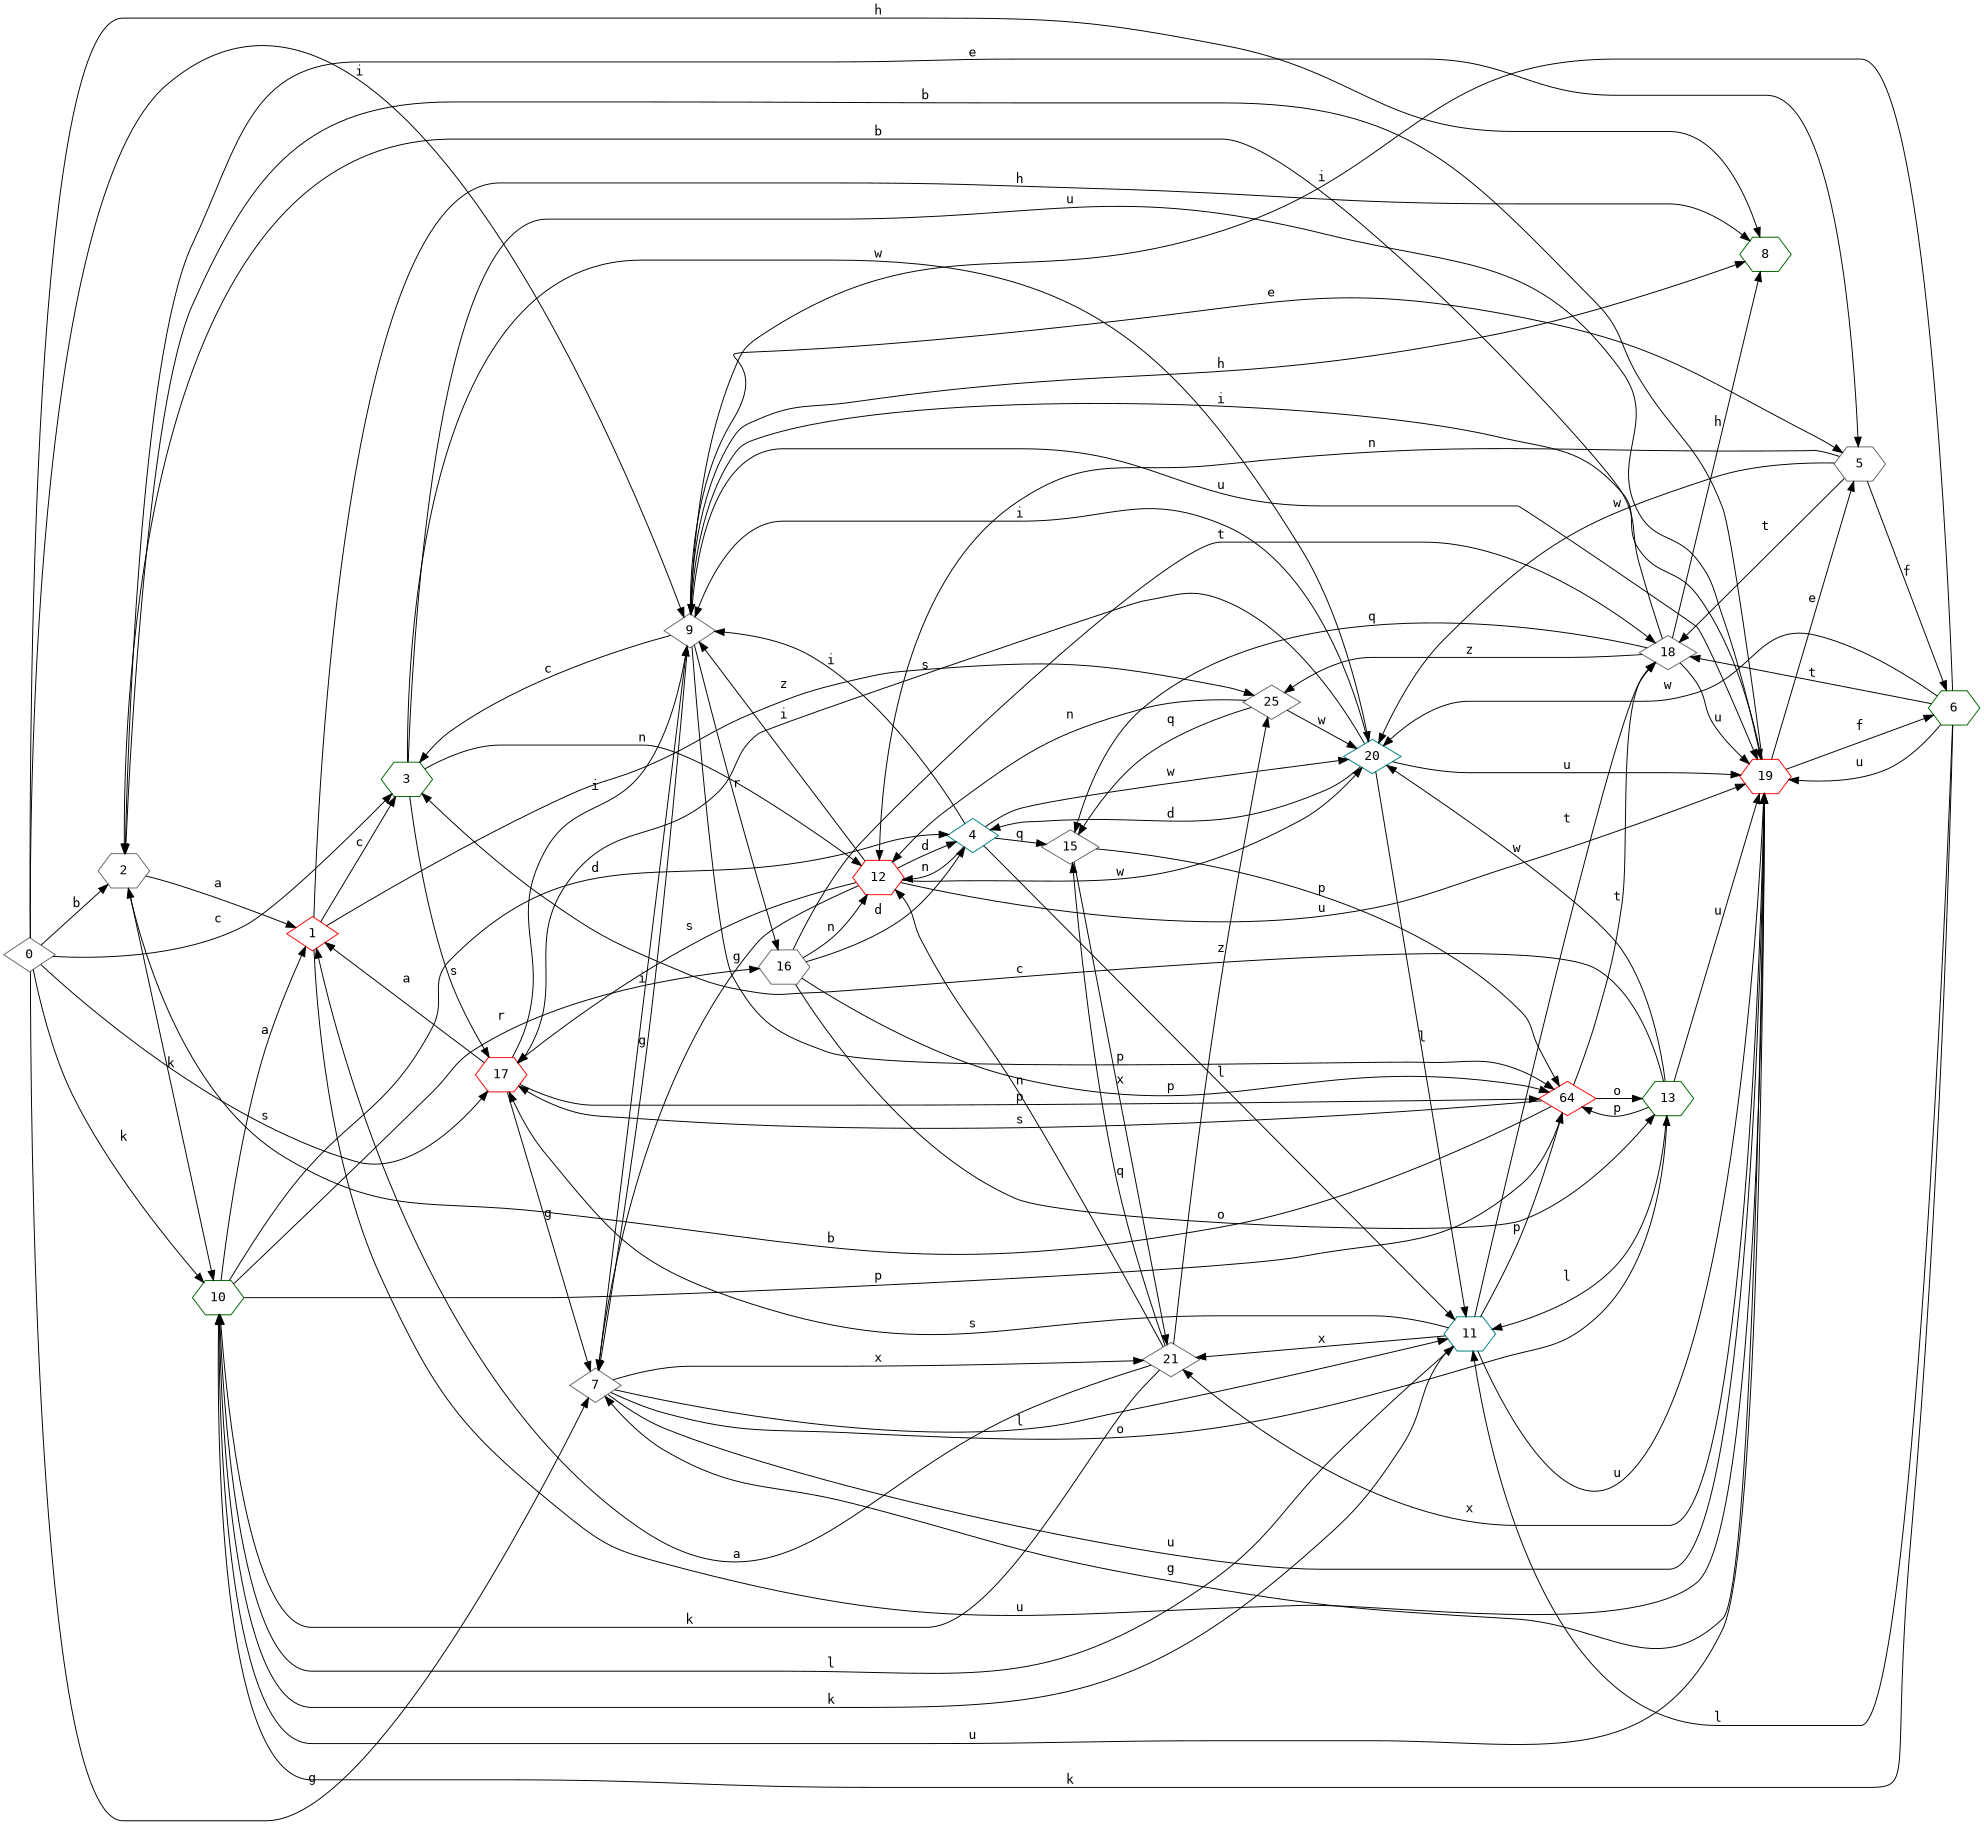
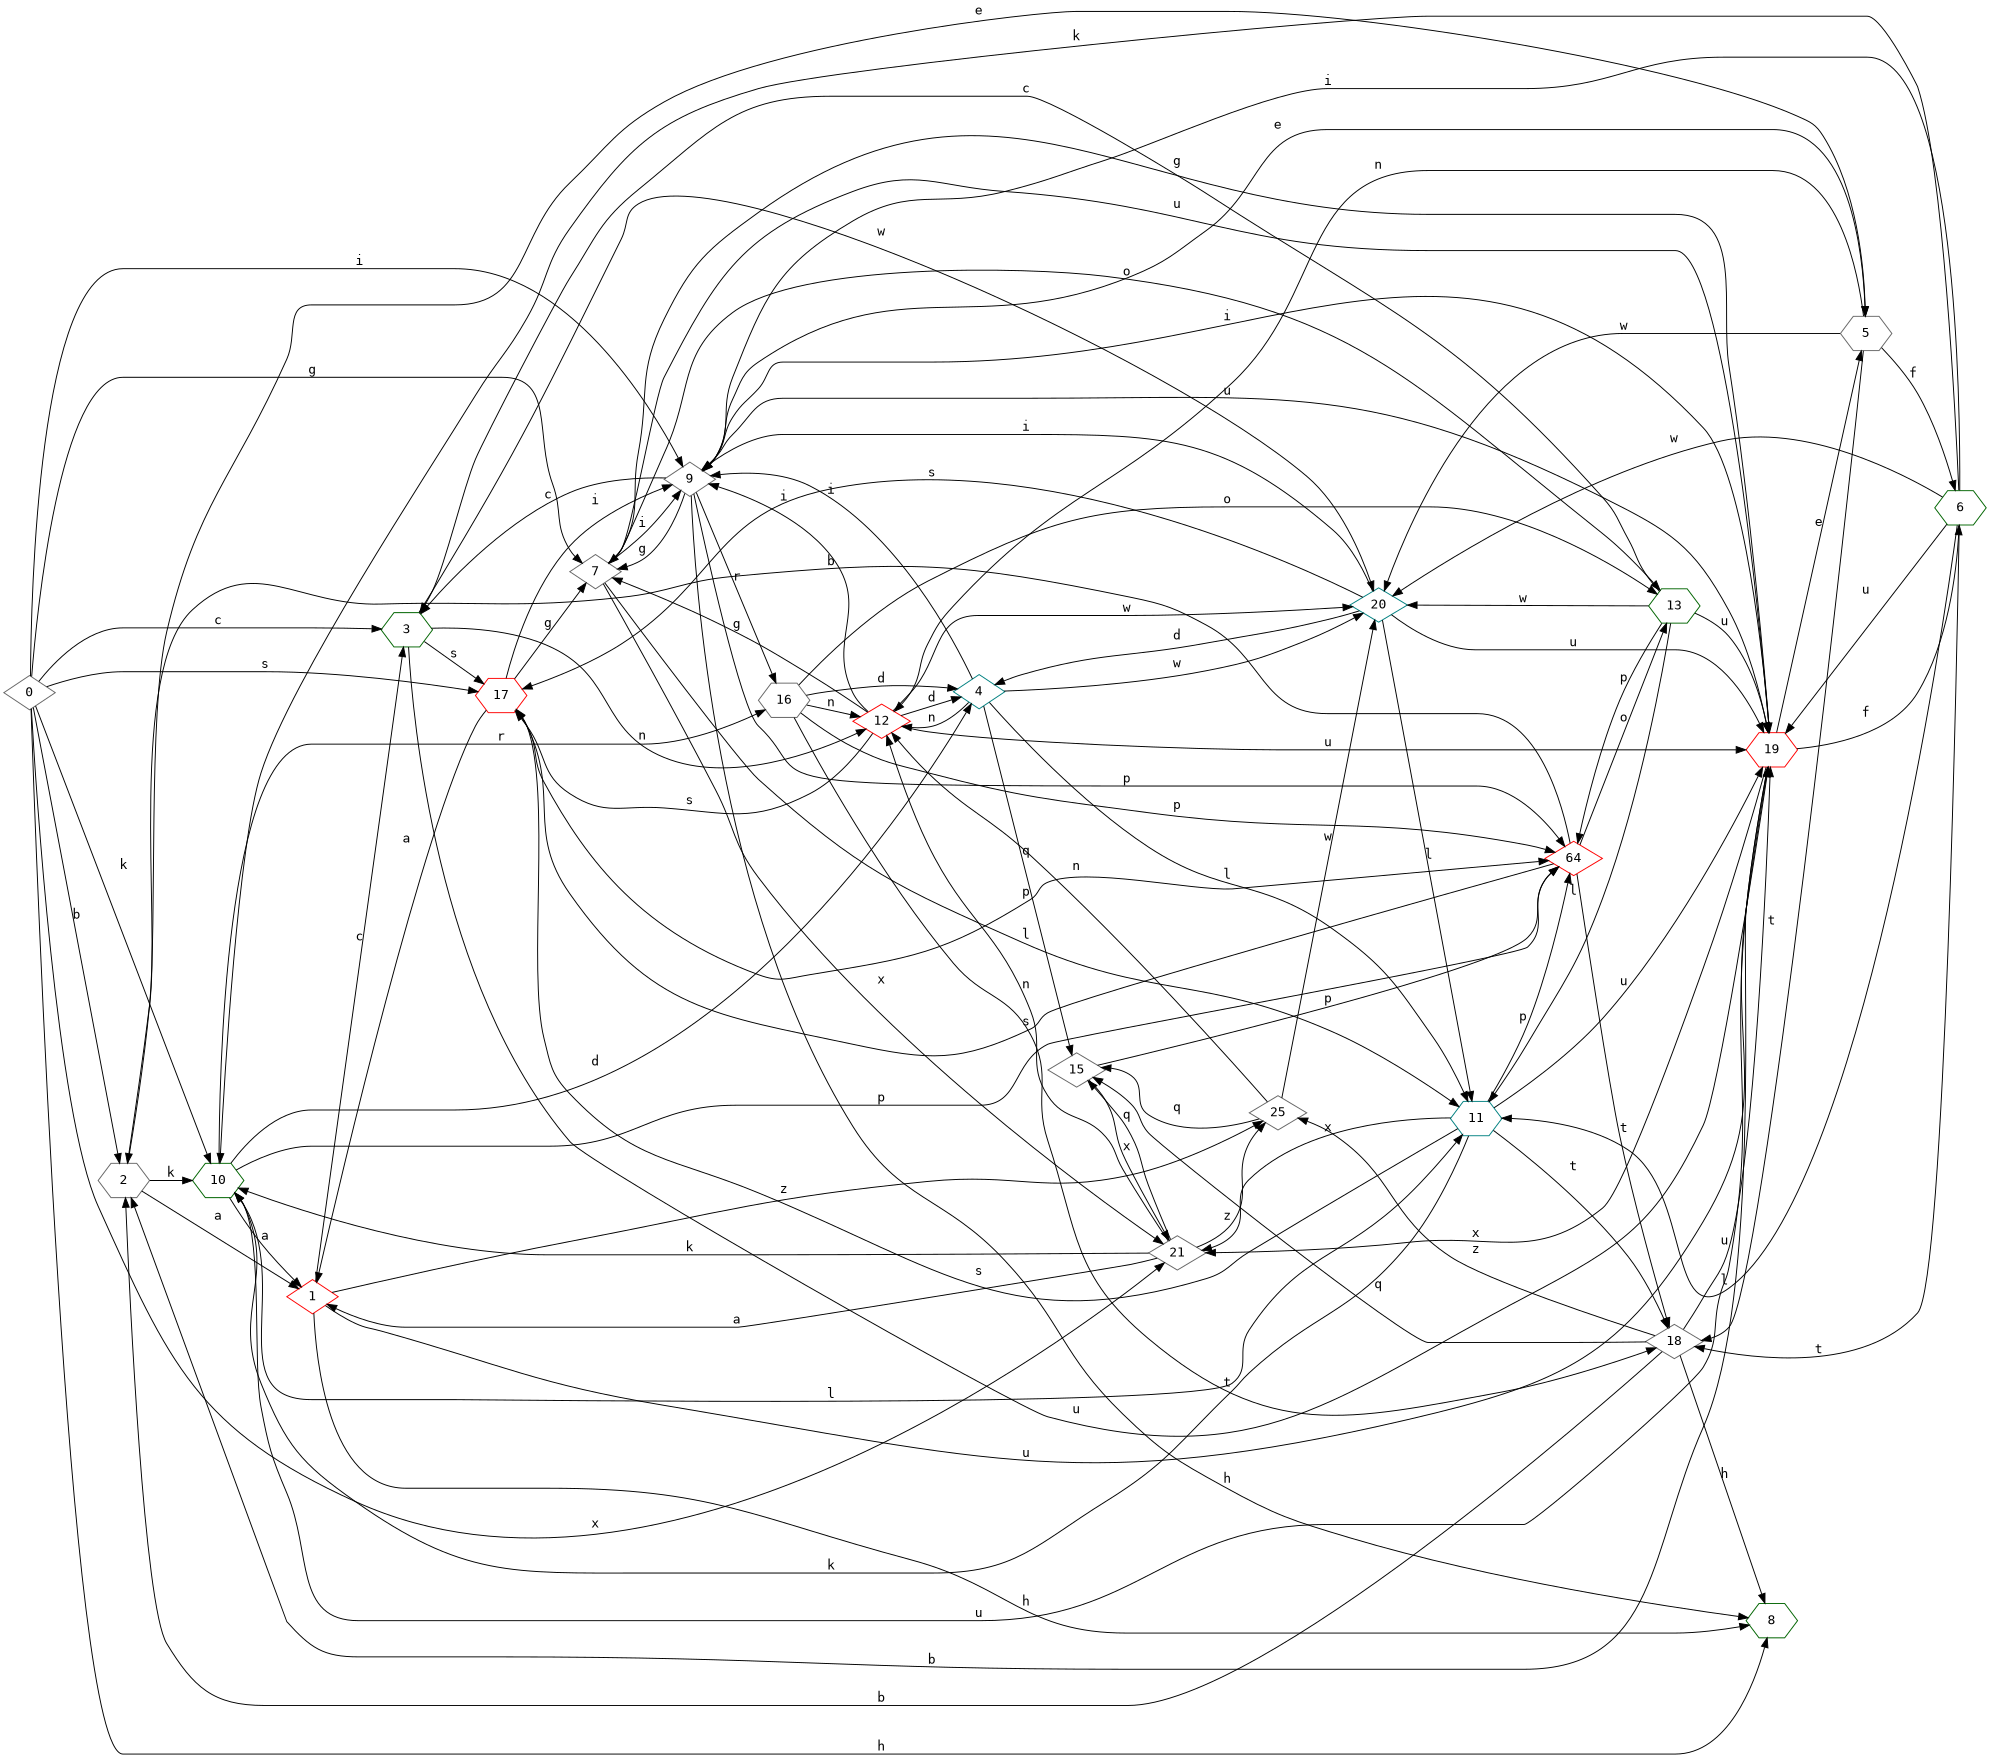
node "12": shape hexagon -> diamond
edge "0" -> "21": added, label "x"
edge "10" -> "19": reversed
